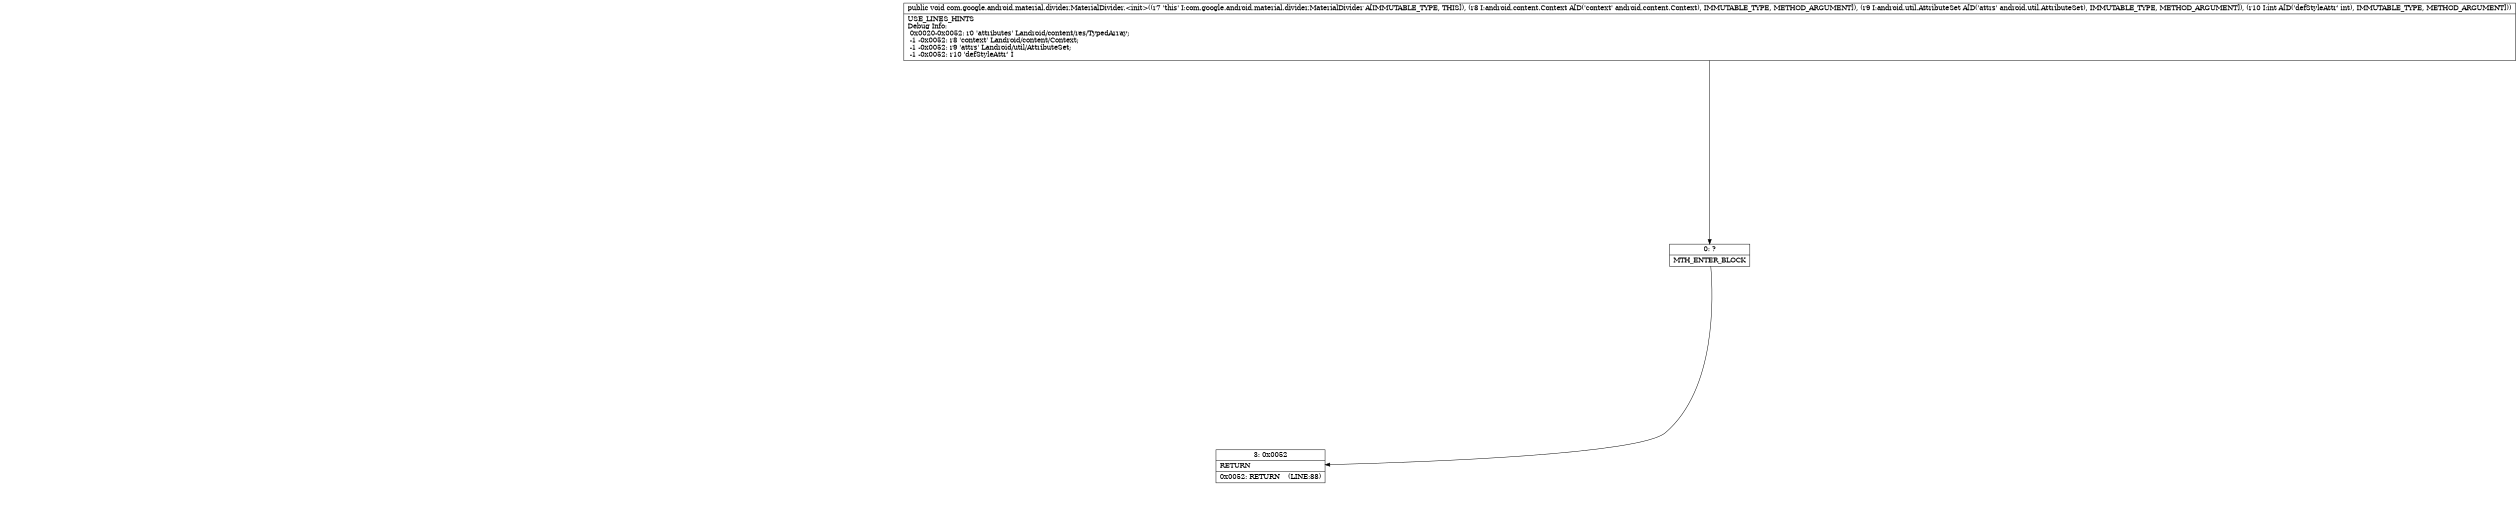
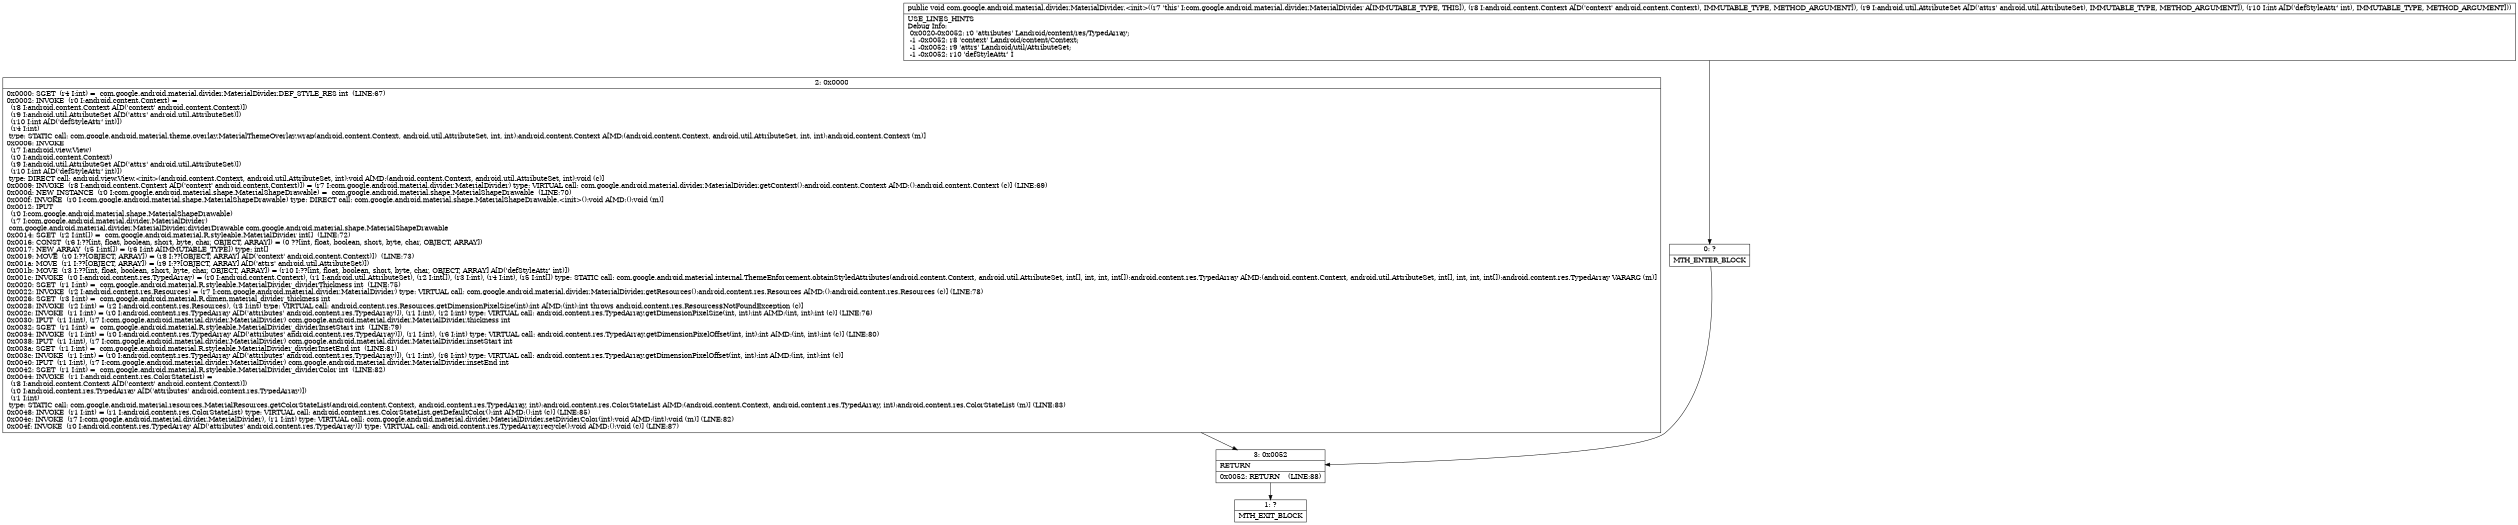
node "2: 0x0000": added
node "1: ?": added
